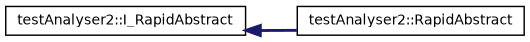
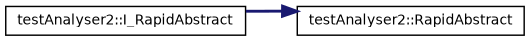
edge "testAnalyser2::RapidAbstract" -> "testAnalyser2::I_RapidAbstract": reversed
